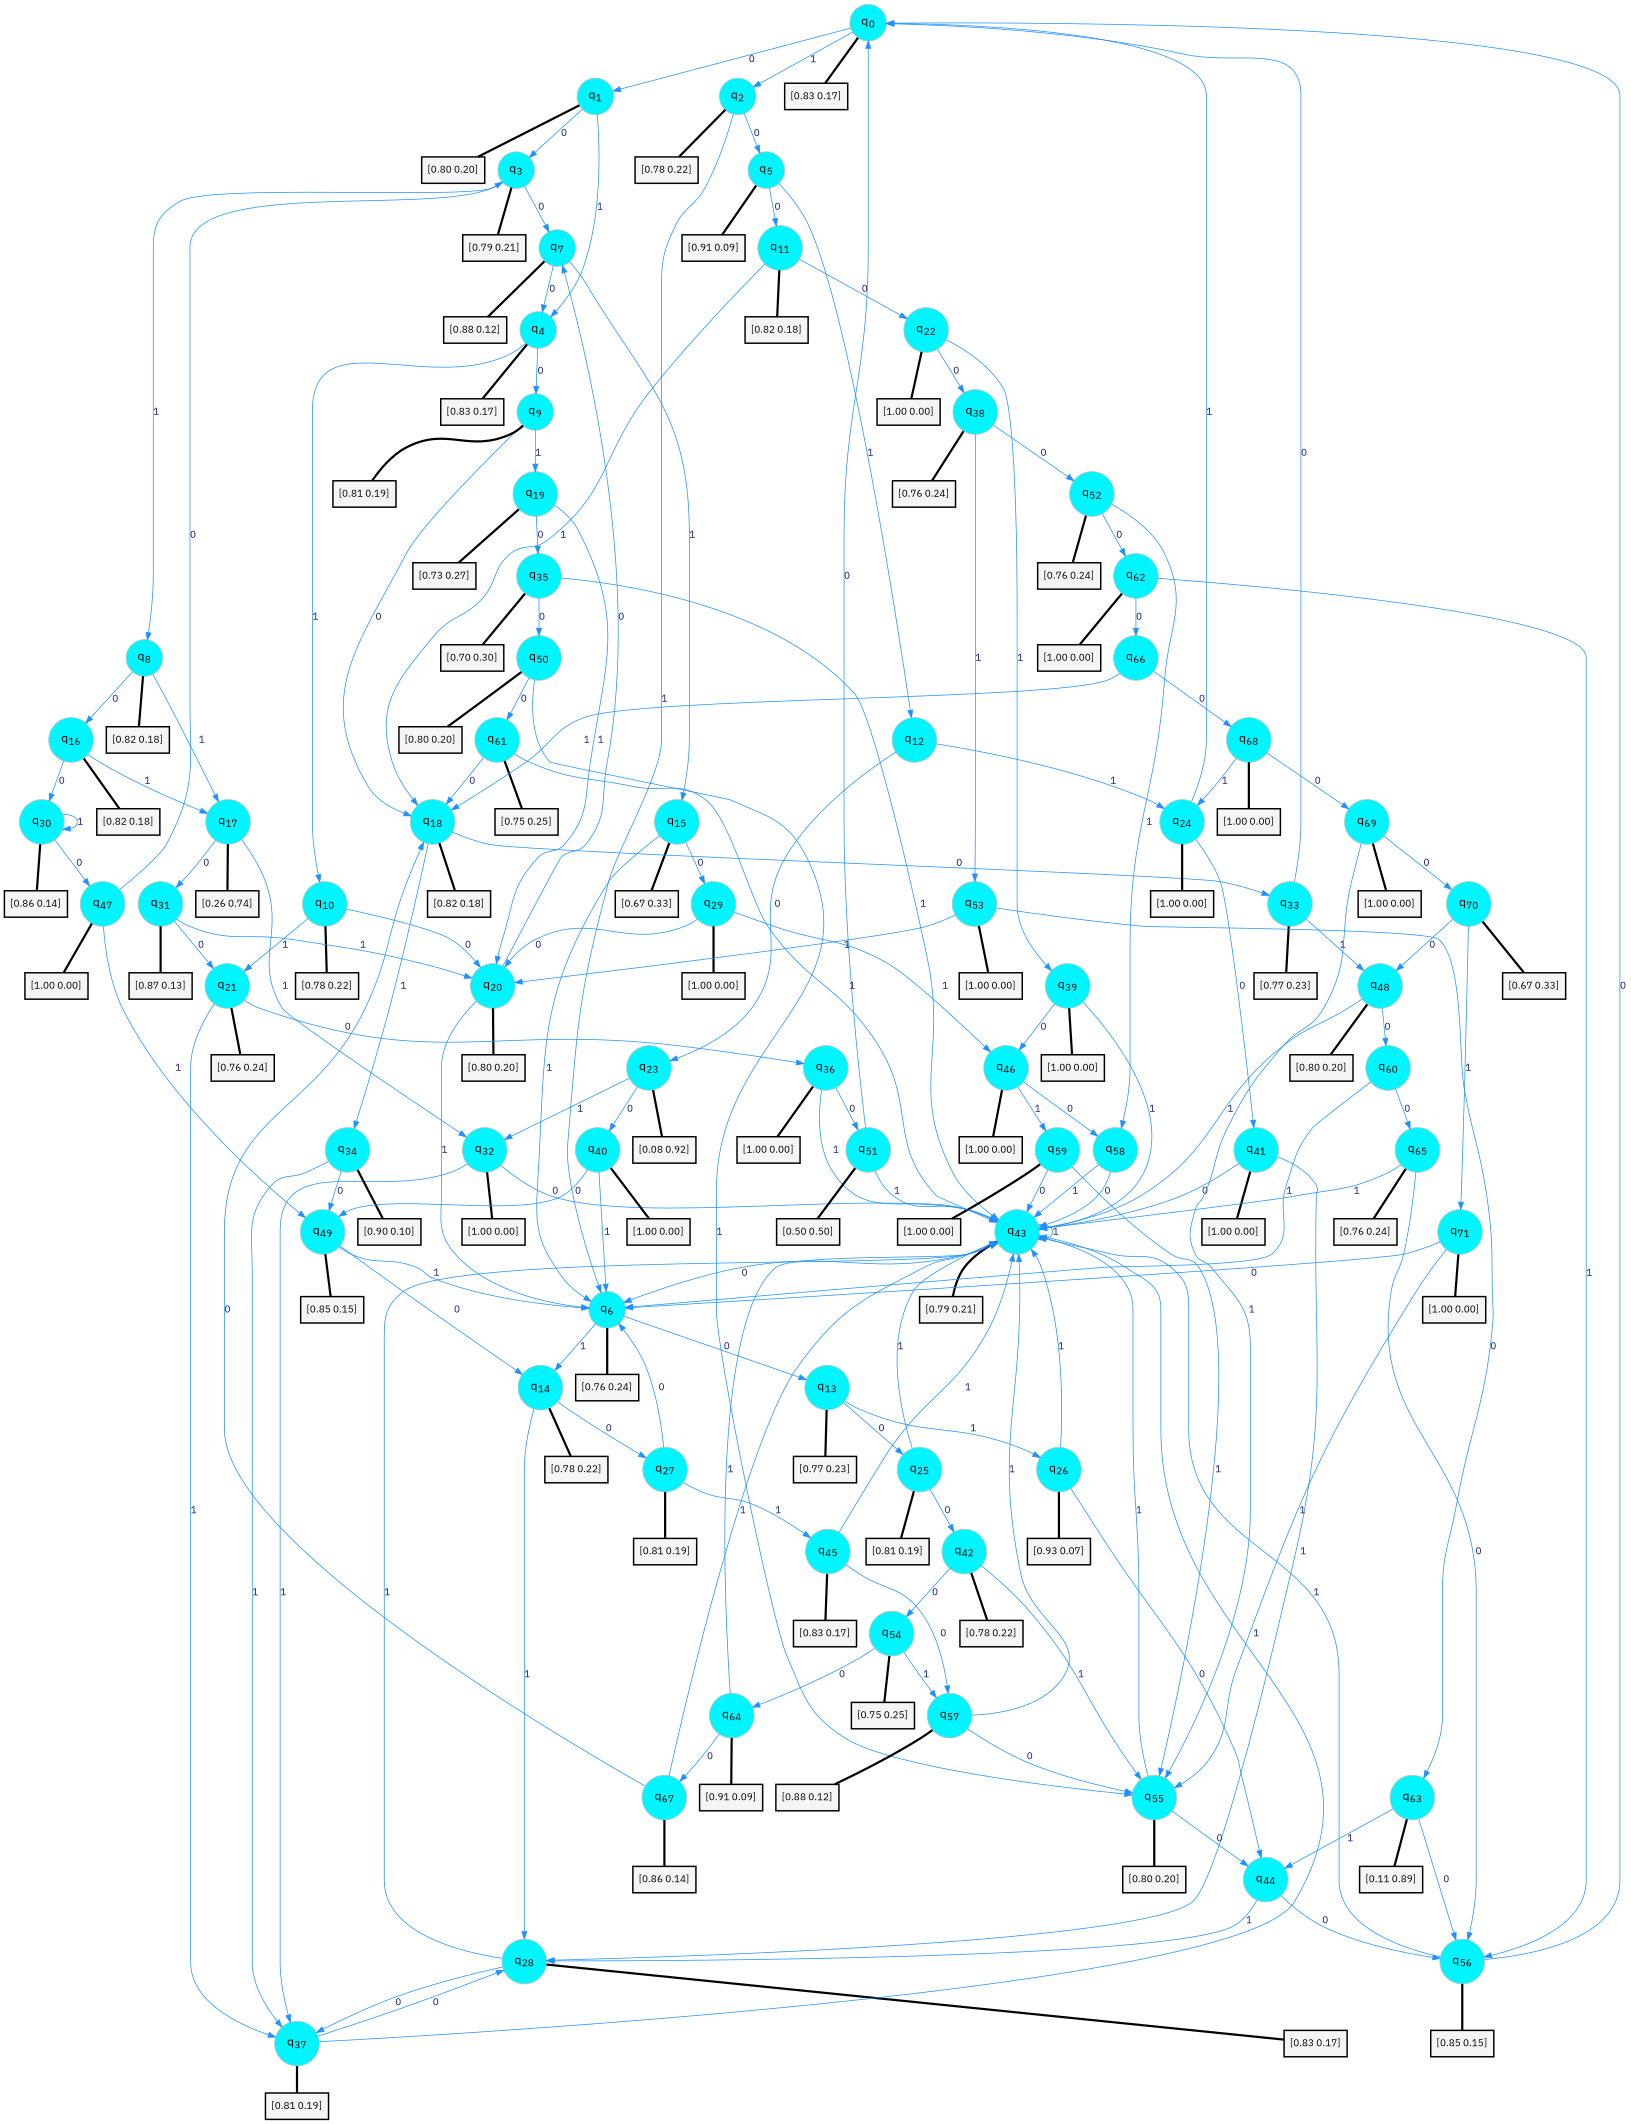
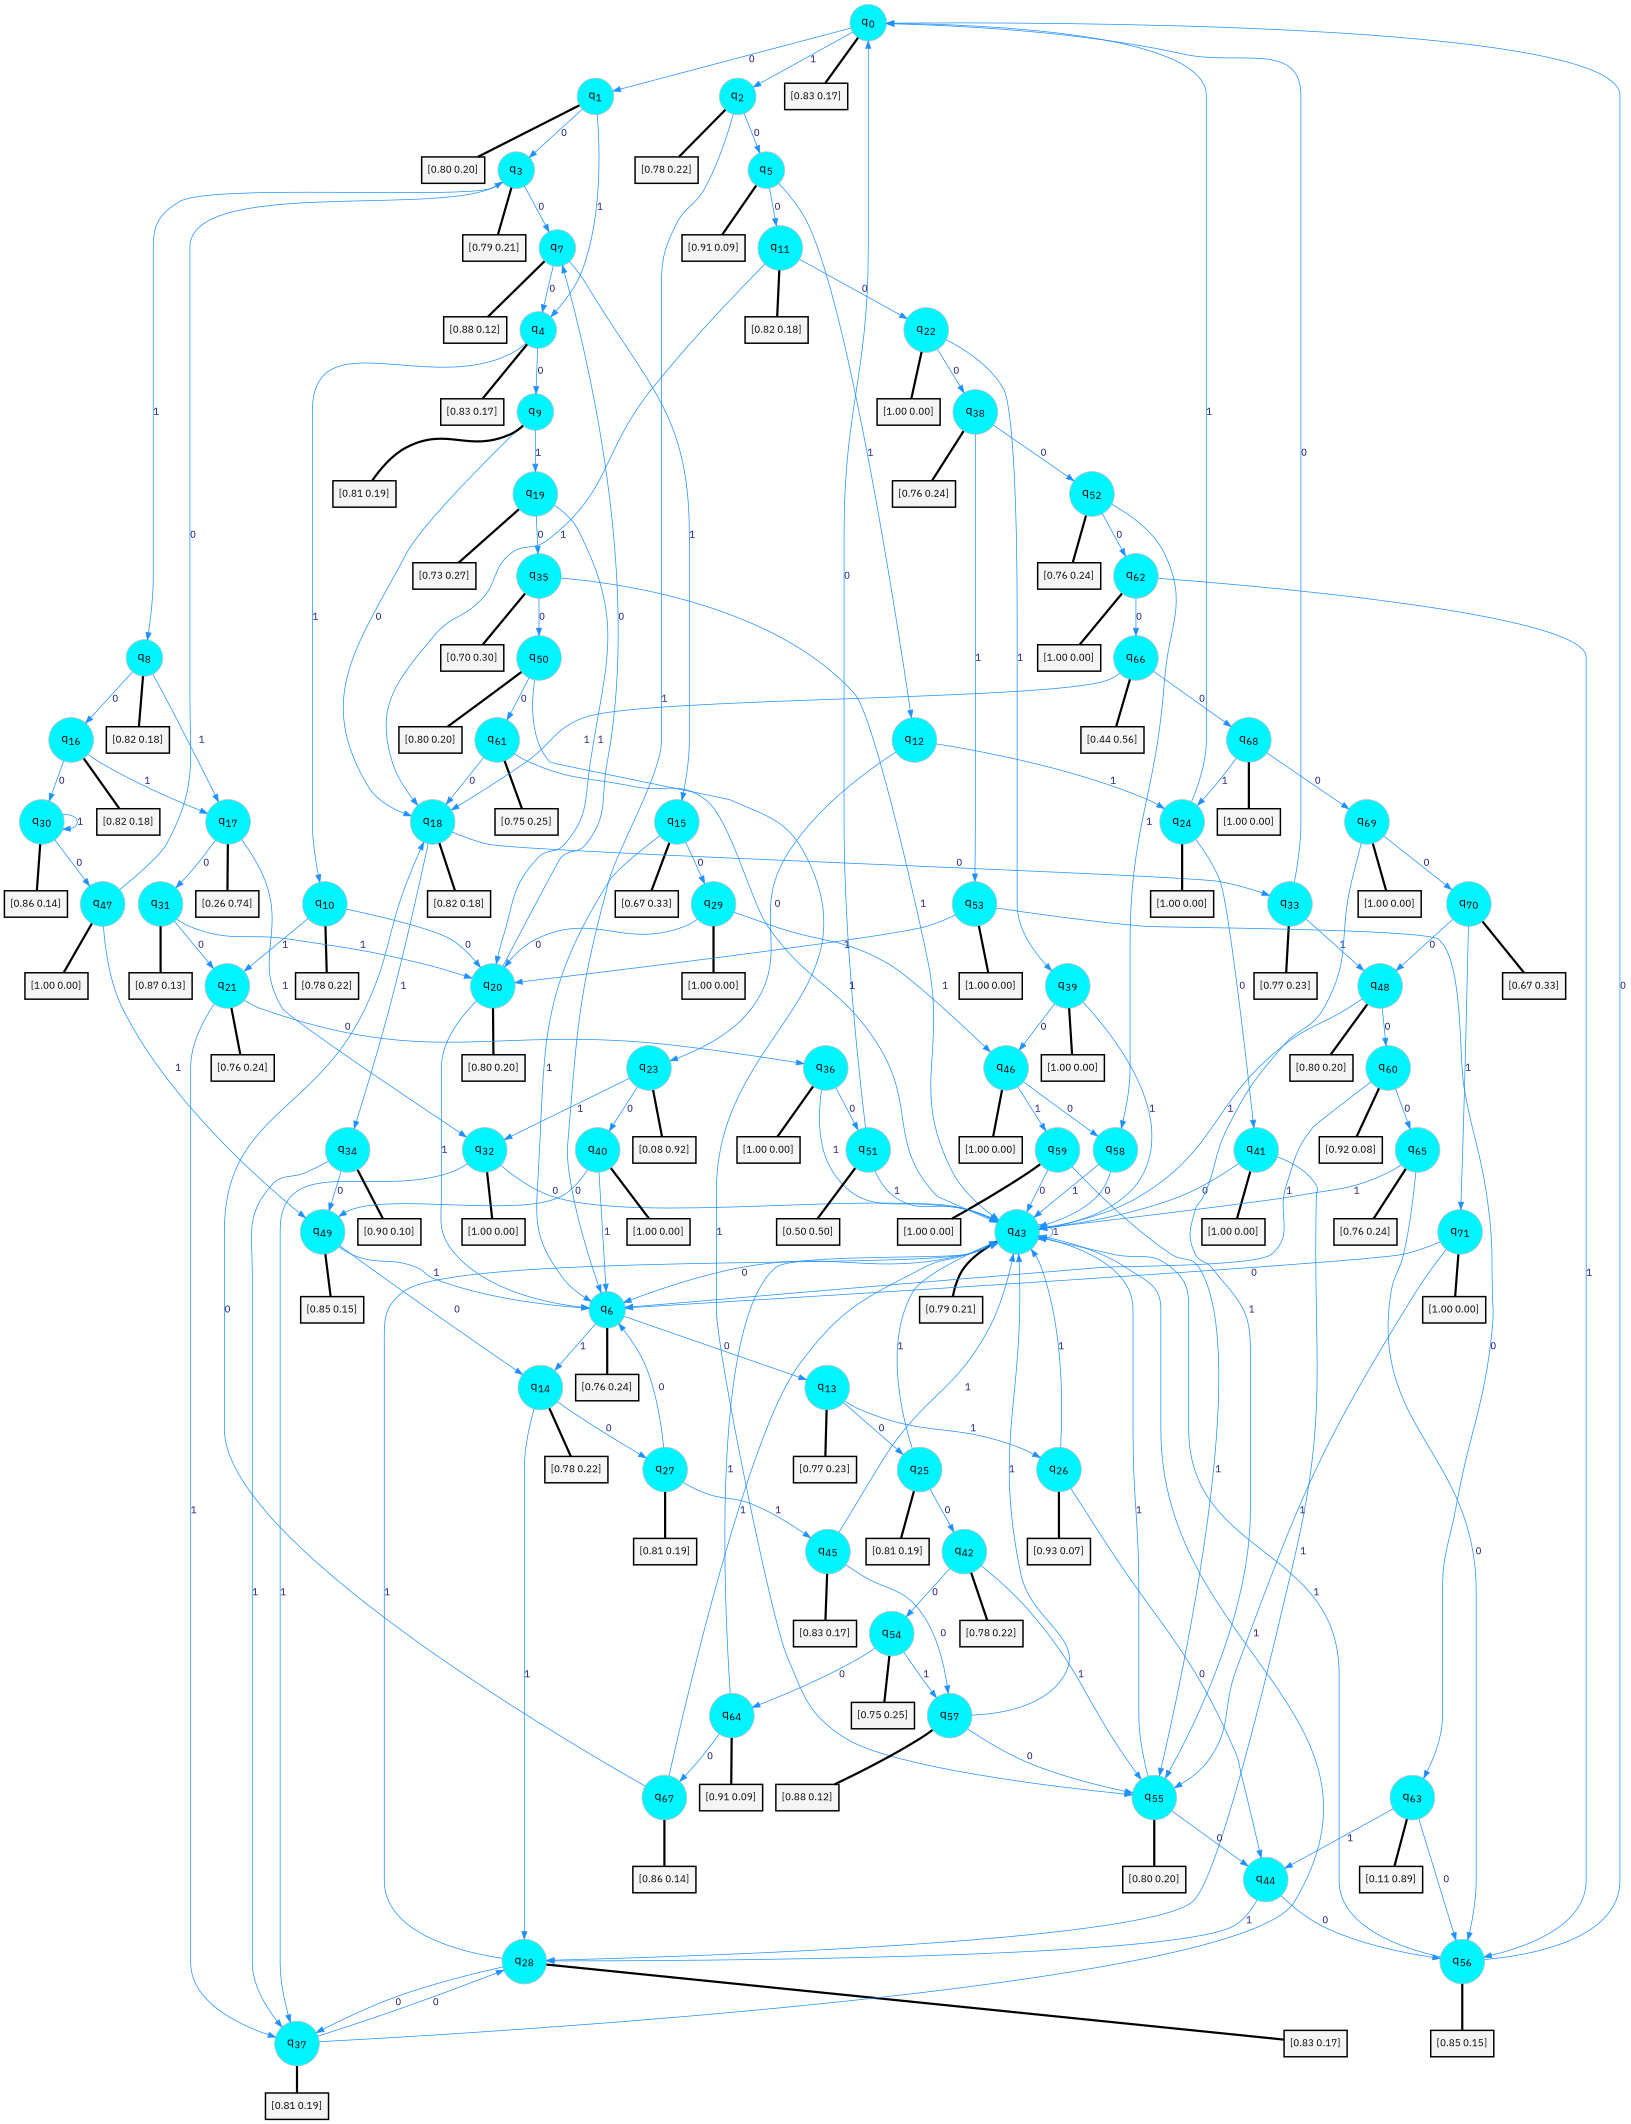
node "[0.44 0.56]": added
node "[0.92 0.08]": added
